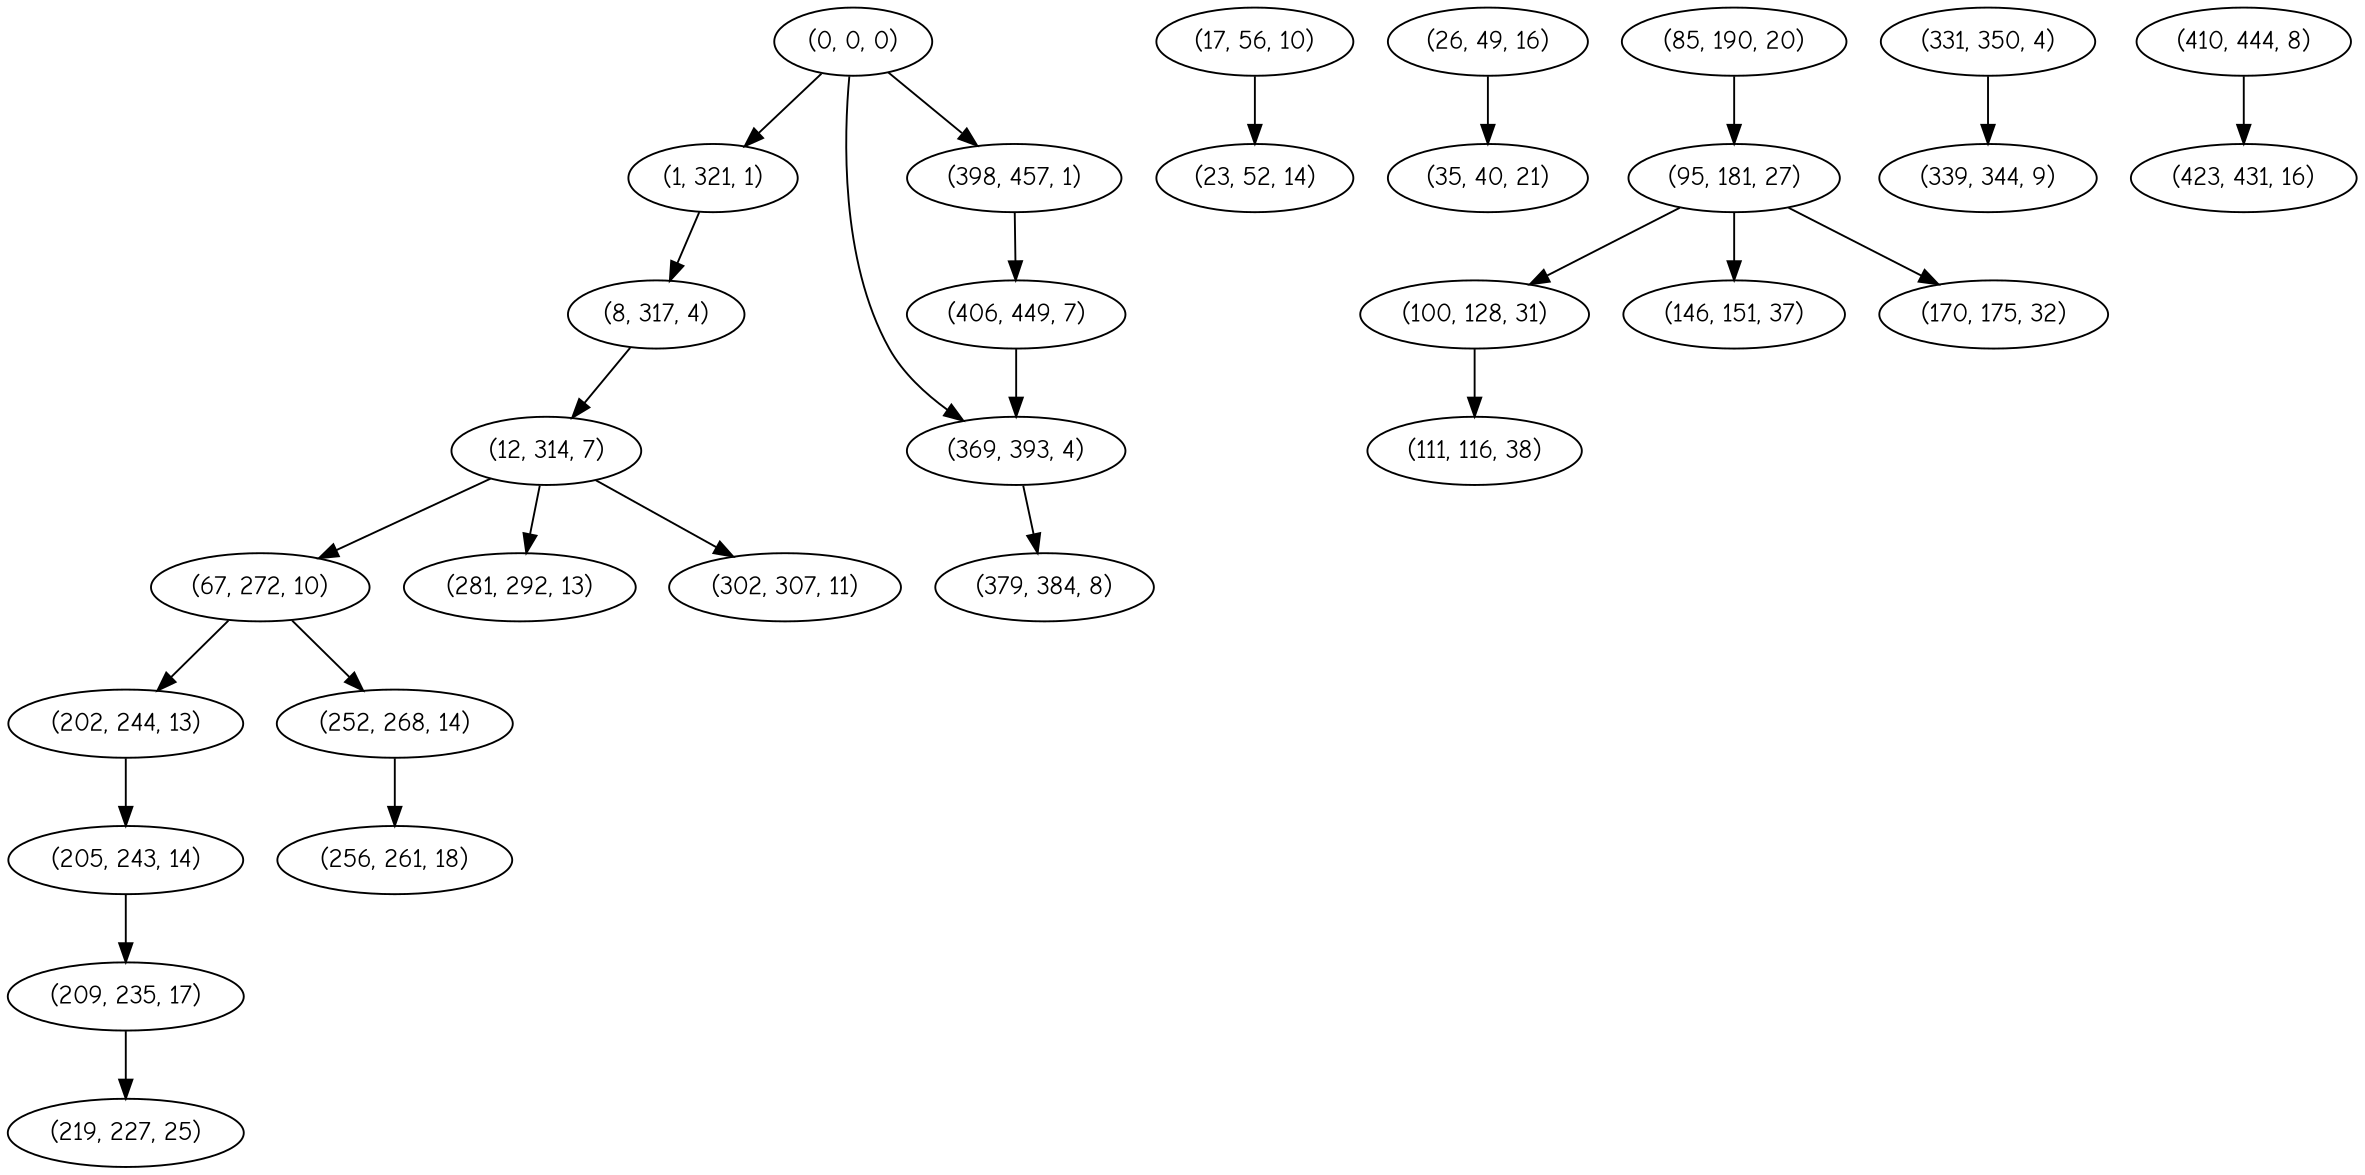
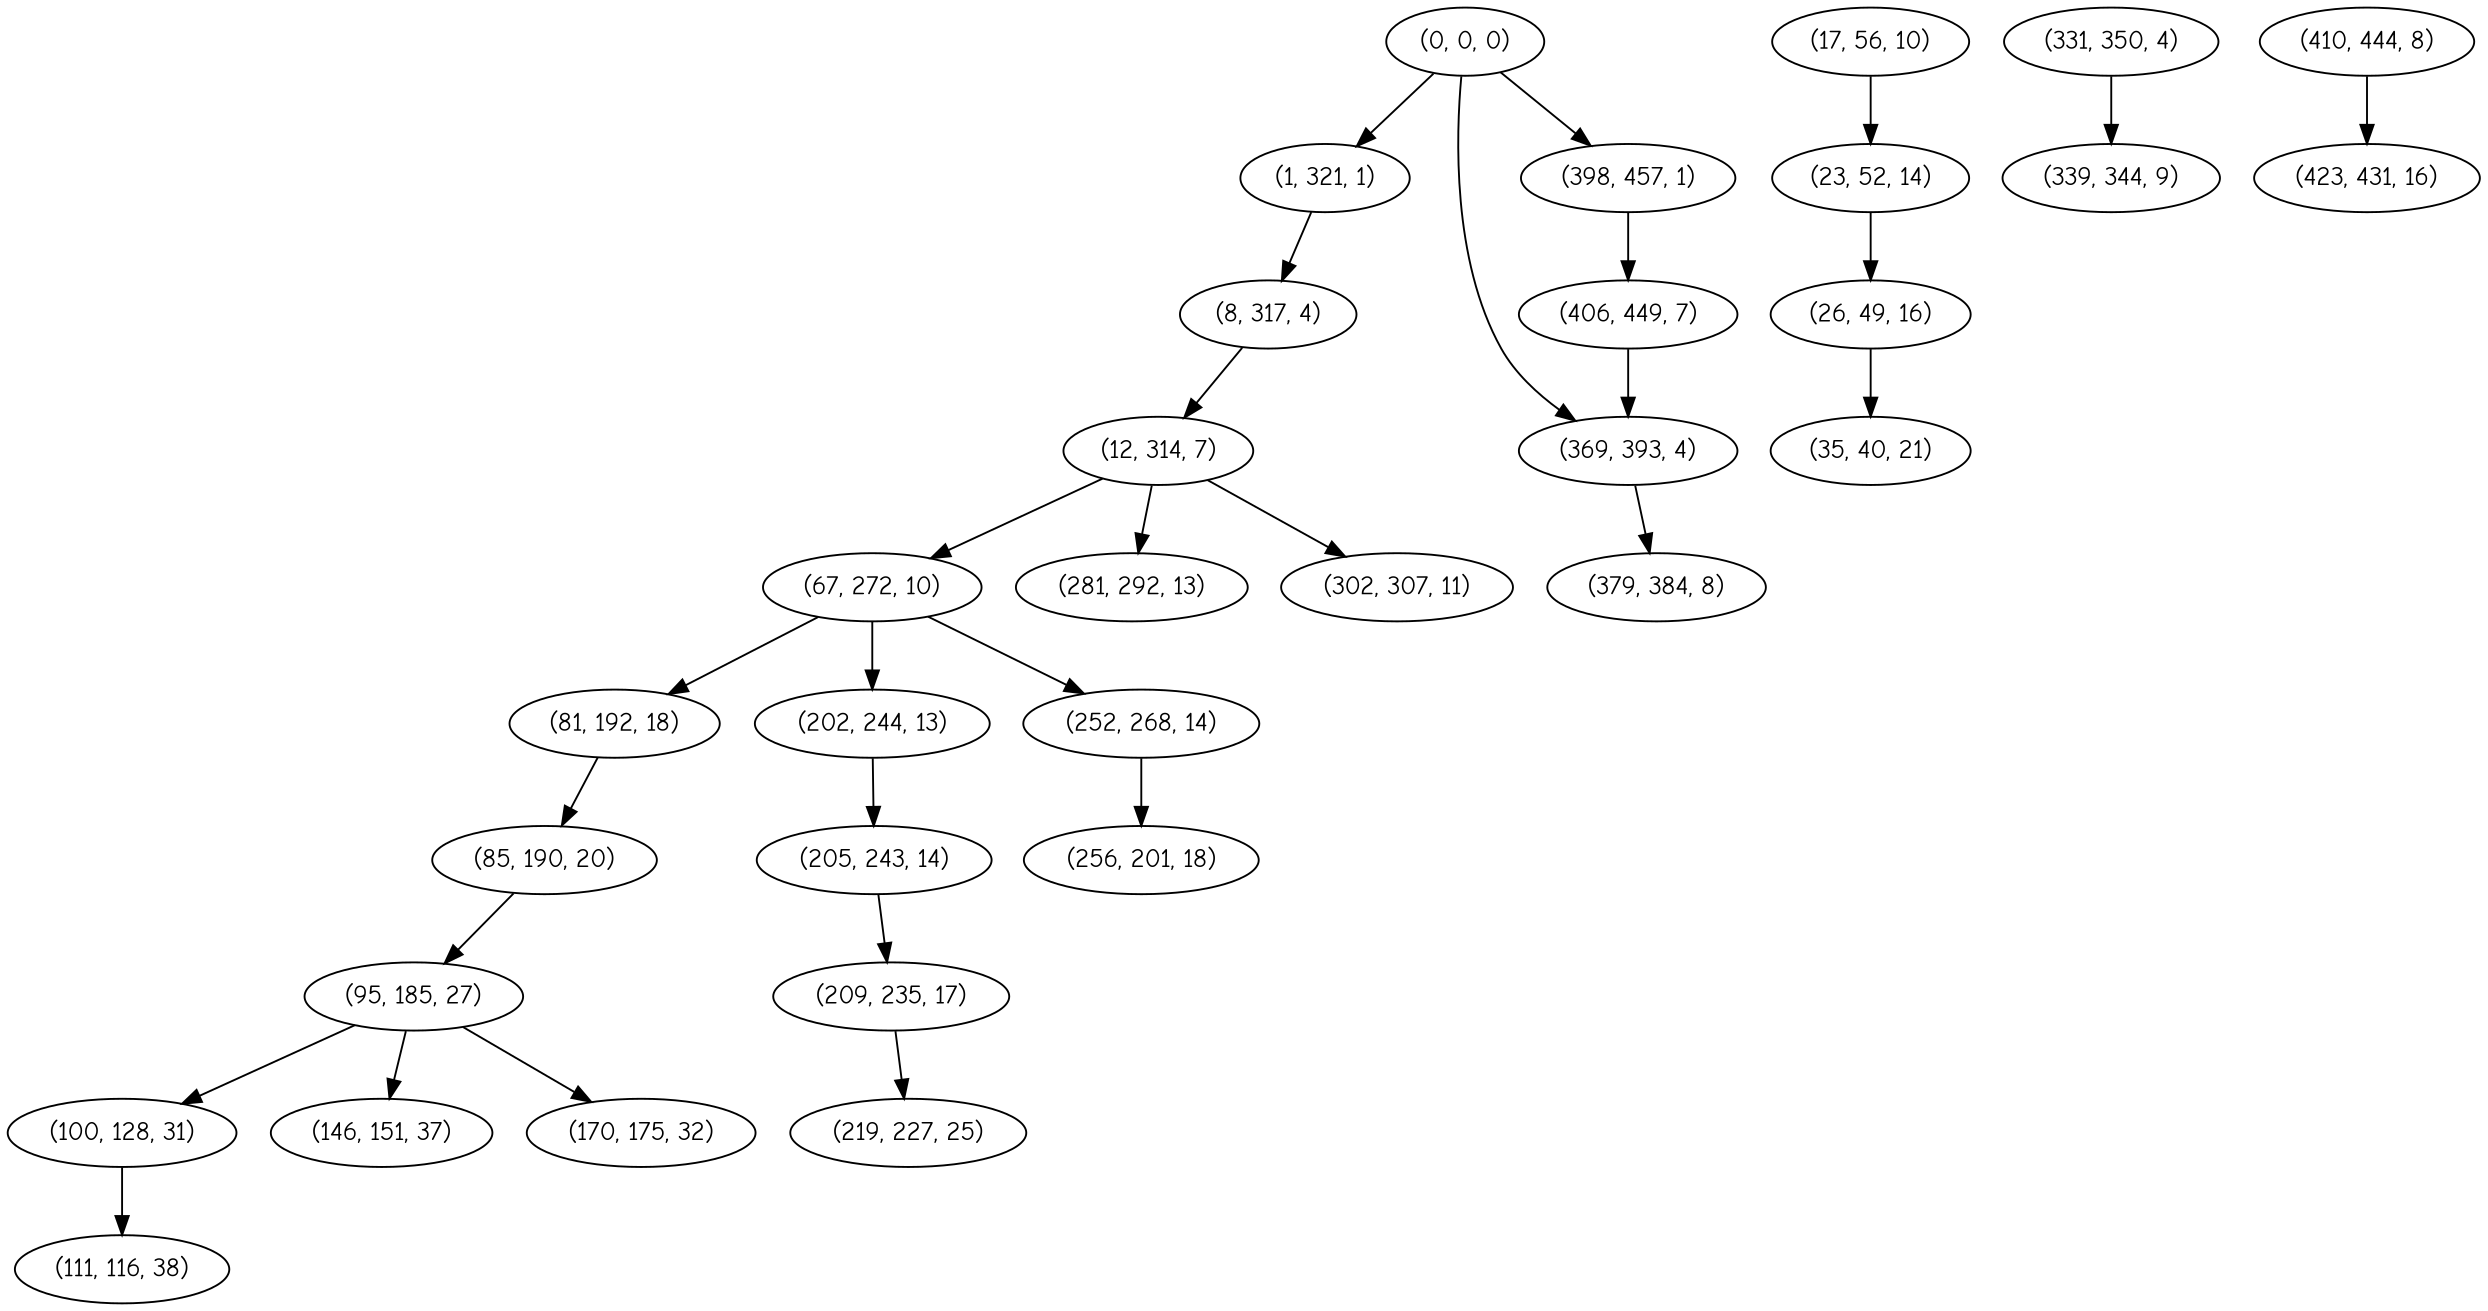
node "(95, 181, 27)": label "(95, 181, 27)" -> "(95, 185, 27)"
edge "(23, 52, 14)" -> "(26, 49, 16)": added
node "(81, 192, 18)": added
node "(256, 261, 18)": label "(256, 261, 18)" -> "(256, 201, 18)"
